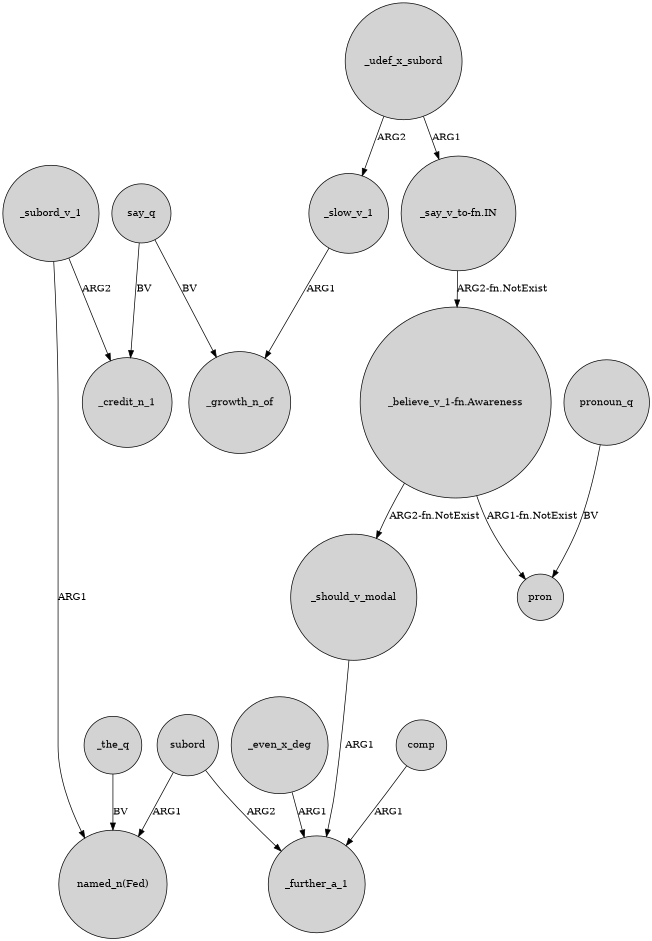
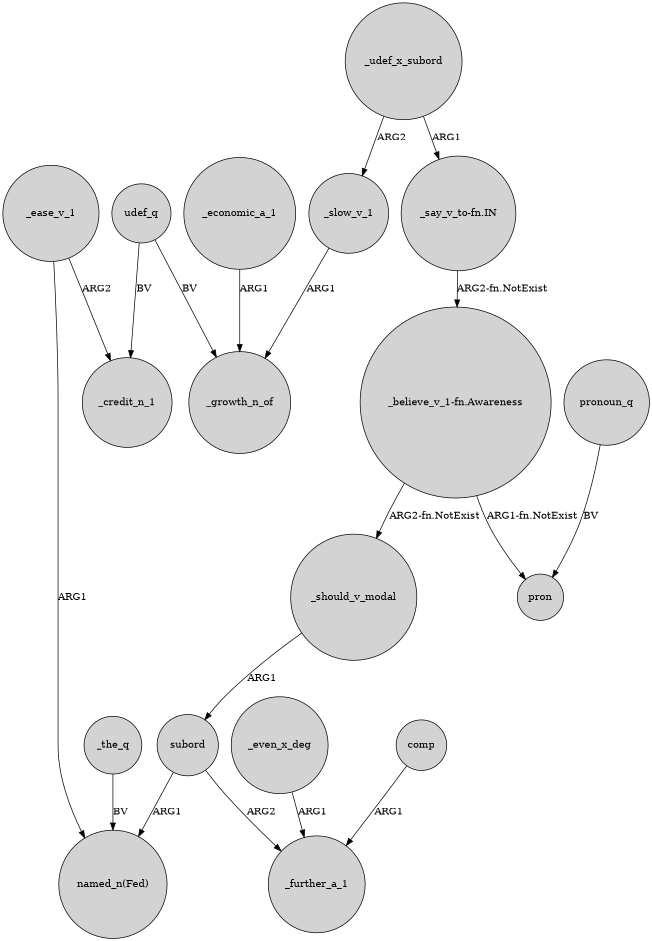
node "_subord_v_1": label "_subord_v_1" -> "_ease_v_1"
node "say_q": label "say_q" -> "udef_q"
node "_economic_a_1": added
edge "_should_v_modal" -> "_further_a_1": now "_should_v_modal" -> "subord"
